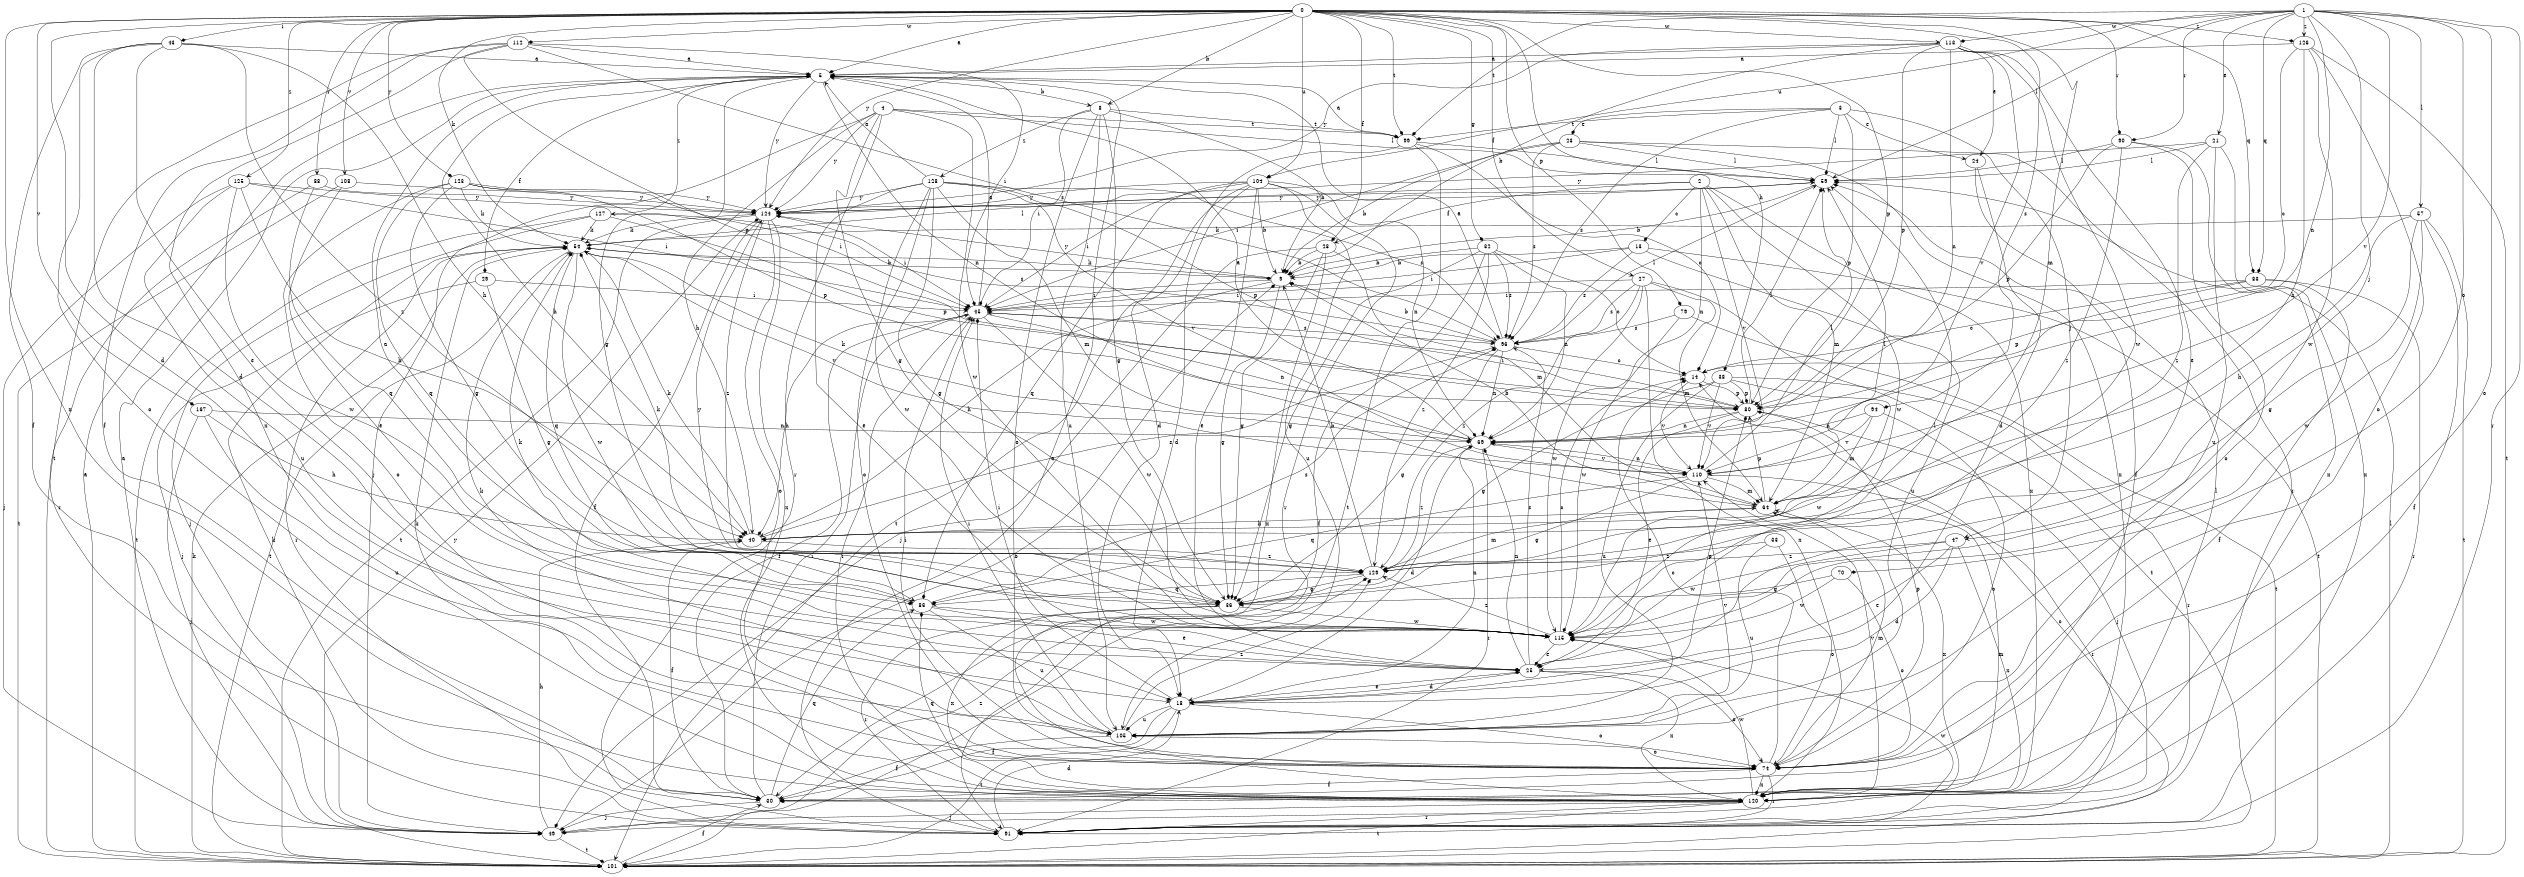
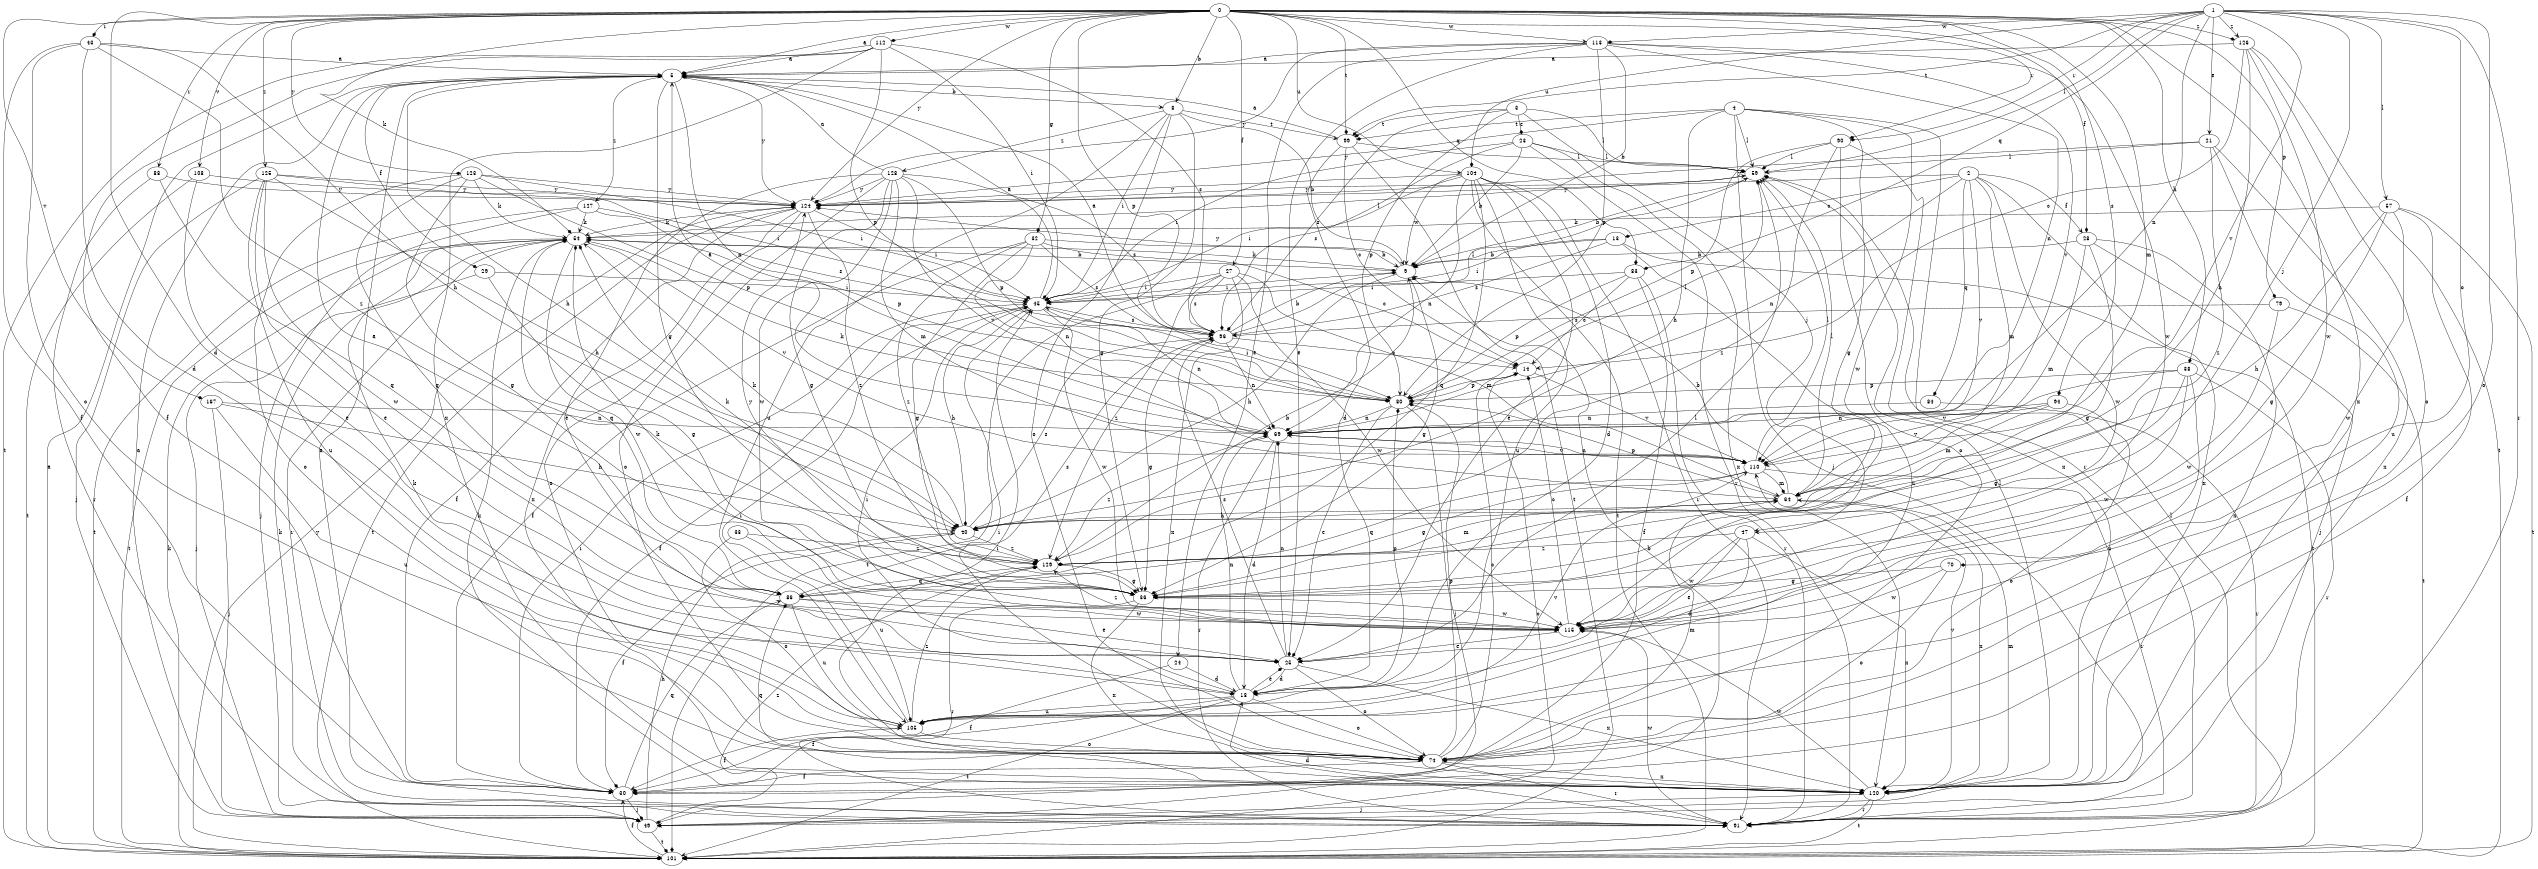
edge "3" -> "24": removed, label "e"
edge "104" -> "9": label "b" -> "w"
node "84": added
edge "43" -> "25": now "125" -> "25"
